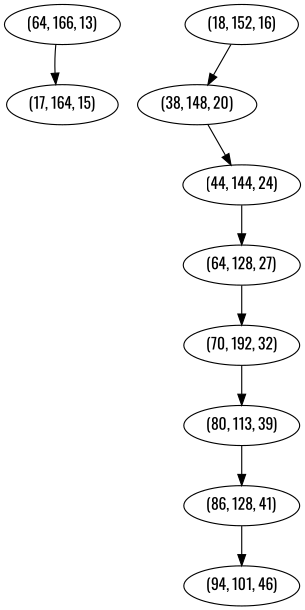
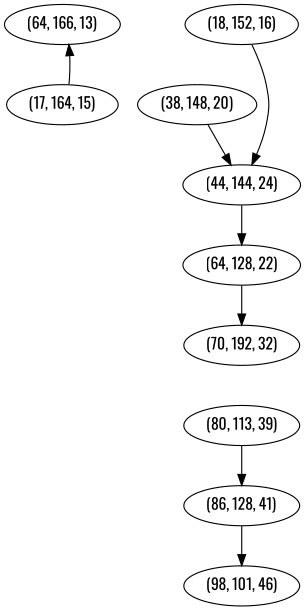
edge "(64, 166, 13)" -> "(17, 164, 15)": reversed
edge "(18, 152, 16)" -> "(38, 148, 20)": now "(18, 152, 16)" -> "(44, 144, 24)"
node "(64, 128, 27)": label "(64, 128, 27)" -> "(64, 128, 22)"
edge "(70, 192, 32)" -> "(80, 113, 39)": removed
node "(94, 101, 46)": label "(94, 101, 46)" -> "(98, 101, 46)"
